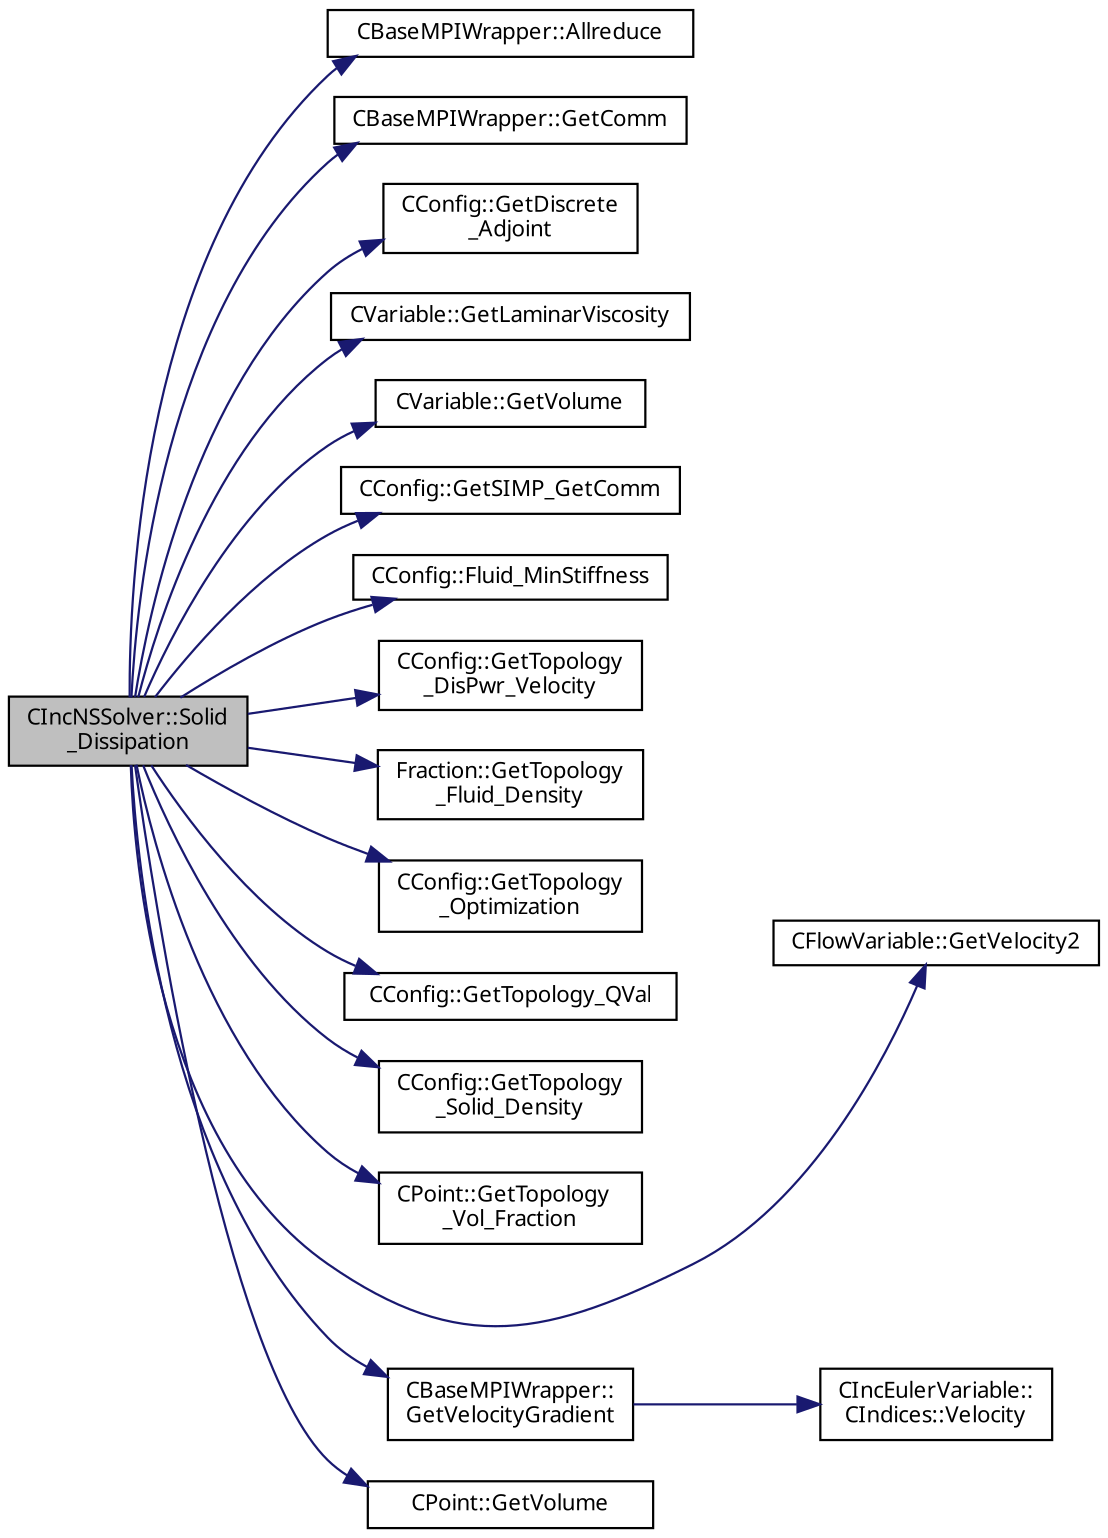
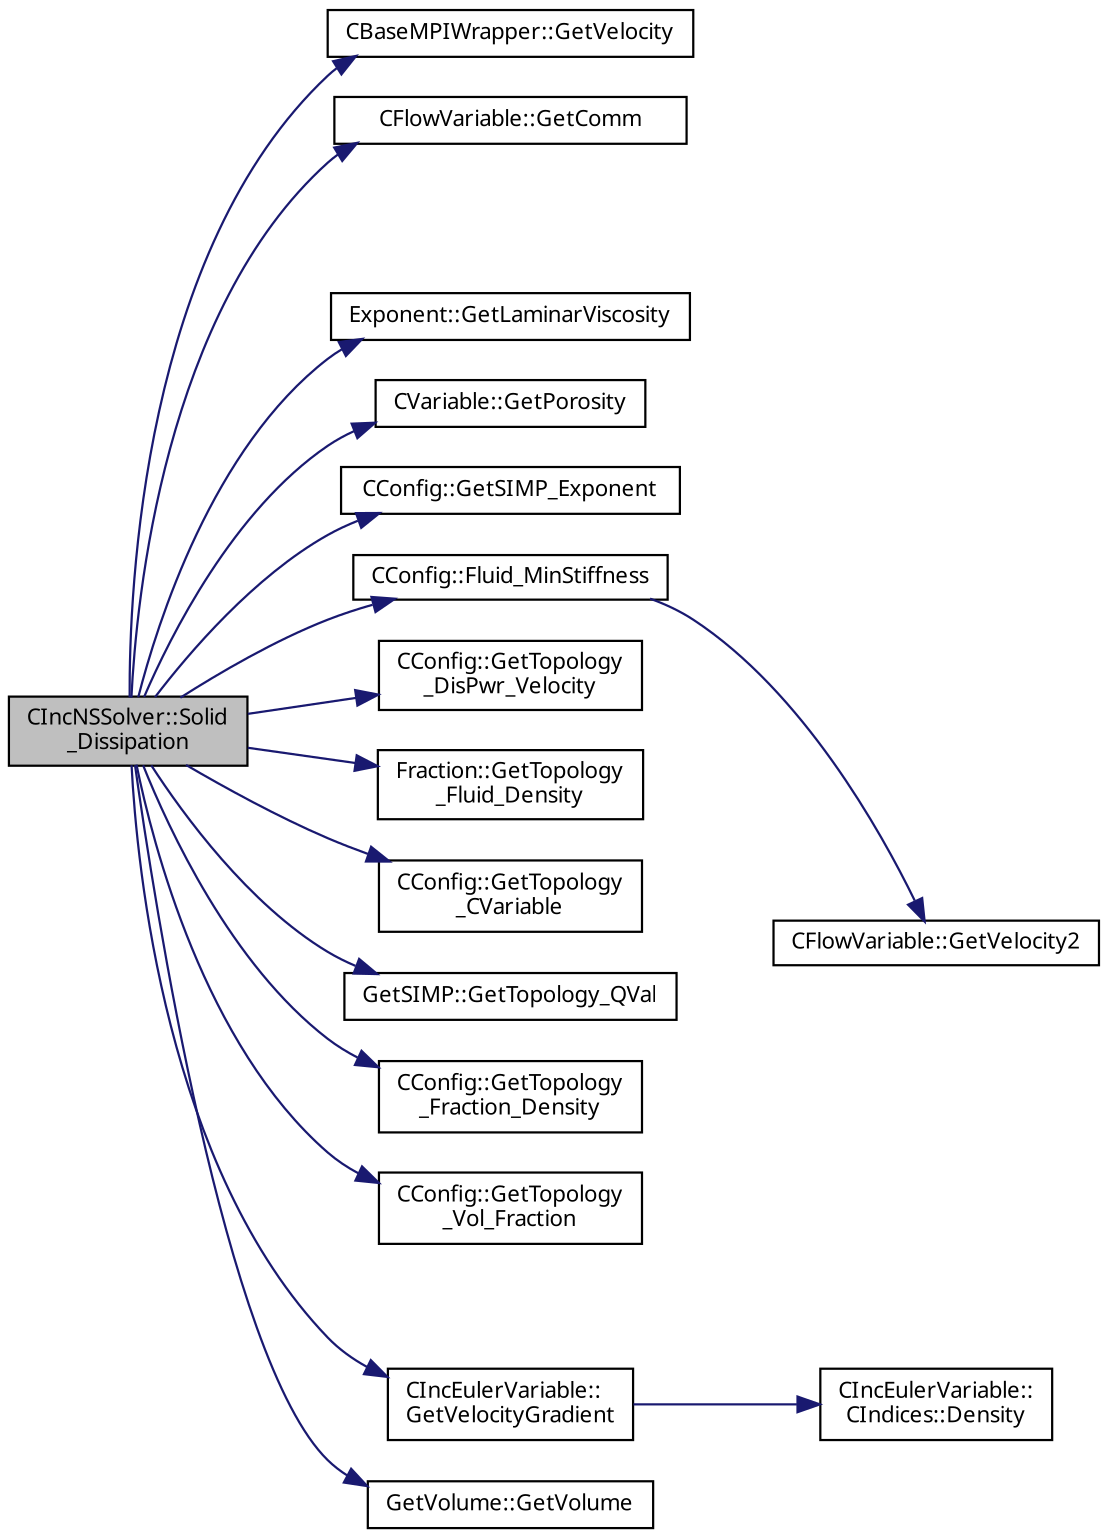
node "CBaseMPIWrapper::Allreduce": label "CBaseMPIWrapper::Allreduce" -> "CBaseMPIWrapper::GetVelocity"
node "CBaseMPIWrapper::GetComm": label "CBaseMPIWrapper::GetComm" -> "CFlowVariable::GetComm"
node "CConfig::GetDiscrete _Adjoint": removed
node "CVariable::GetLaminarViscosity": label "CVariable::GetLaminarViscosity" -> "Exponent::GetLaminarViscosity"
node "CVariable::GetVolume": label "CVariable::GetVolume" -> "CVariable::GetPorosity"
node "CConfig::GetSIMP_GetComm": label "CConfig::GetSIMP_GetComm" -> "CConfig::GetSIMP_Exponent"
node "CConfig::GetTopology _Optimization": label "CConfig::GetTopology _Optimization" -> "CConfig::GetTopology _CVariable"
node "CConfig::GetTopology_QVal": label "CConfig::GetTopology_QVal" -> "GetSIMP::GetTopology_QVal"
node "CConfig::GetTopology _Solid_Density": label "CConfig::GetTopology _Solid_Density" -> "CConfig::GetTopology _Fraction_Density"
node "CPoint::GetTopology _Vol_Fraction": label "CPoint::GetTopology _Vol_Fraction" -> "CConfig::GetTopology _Vol_Fraction"
edge "CIncNSSolver::Solid _Dissipation" -> "CFlowVariable::GetVelocity2": now "CConfig::Fluid_MinStiffness" -> "CFlowVariable::GetVelocity2"
node "CBaseMPIWrapper:: GetVelocityGradient": label "CBaseMPIWrapper:: GetVelocityGradient" -> "CIncEulerVariable:: GetVelocityGradient"
node "CIncEulerVariable:: CIndices::Velocity": label "CIncEulerVariable:: CIndices::Velocity" -> "CIncEulerVariable:: CIndices::Density"
node "CPoint::GetVolume": label "CPoint::GetVolume" -> "GetVolume::GetVolume"
